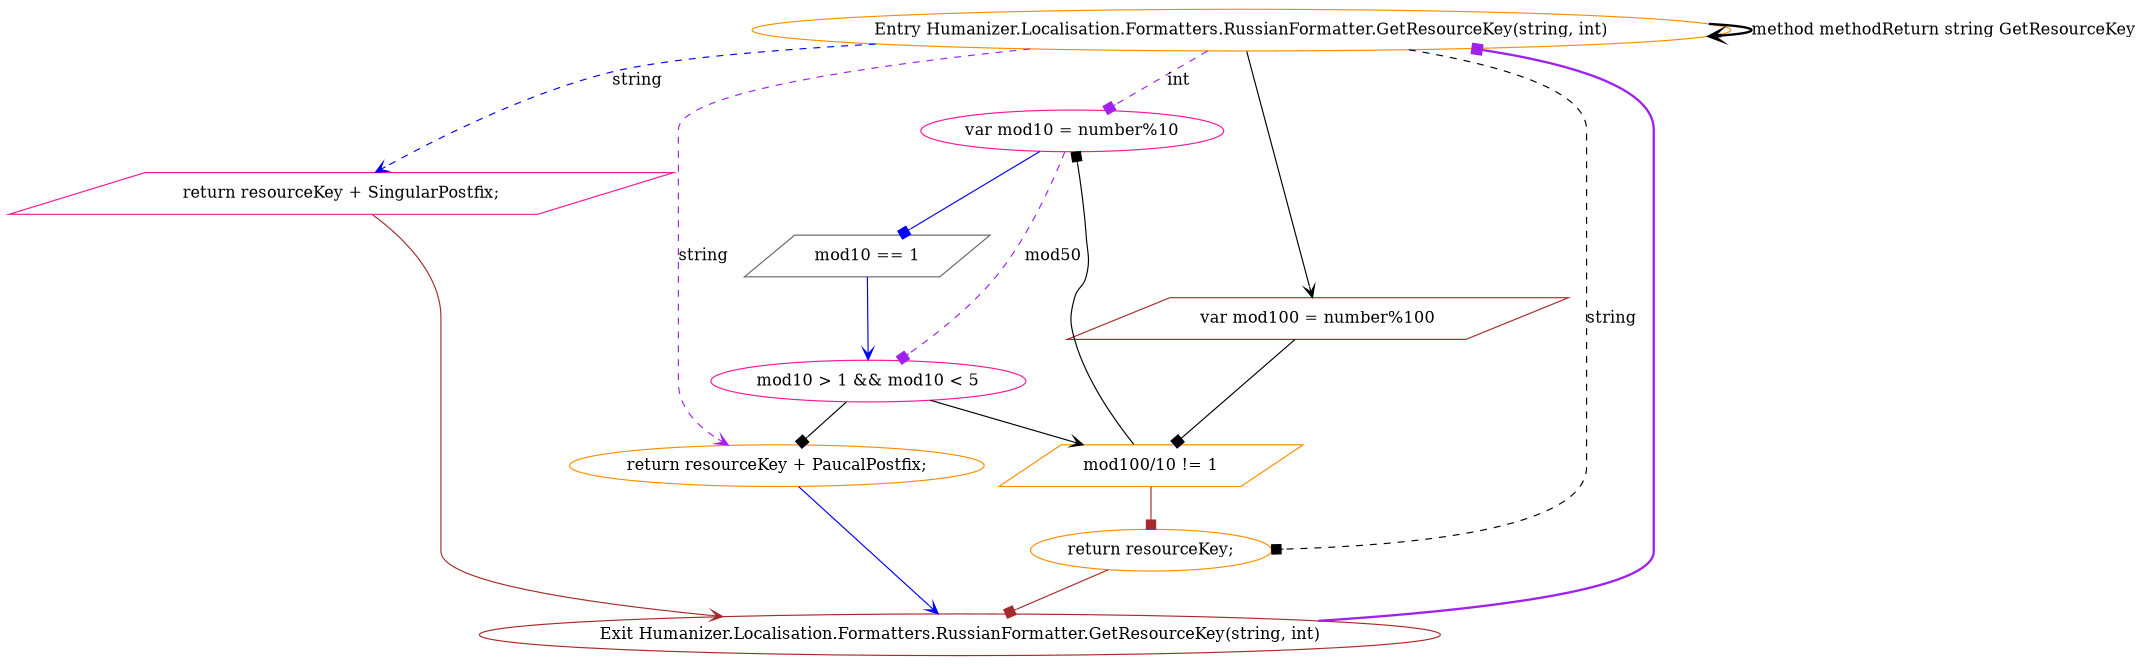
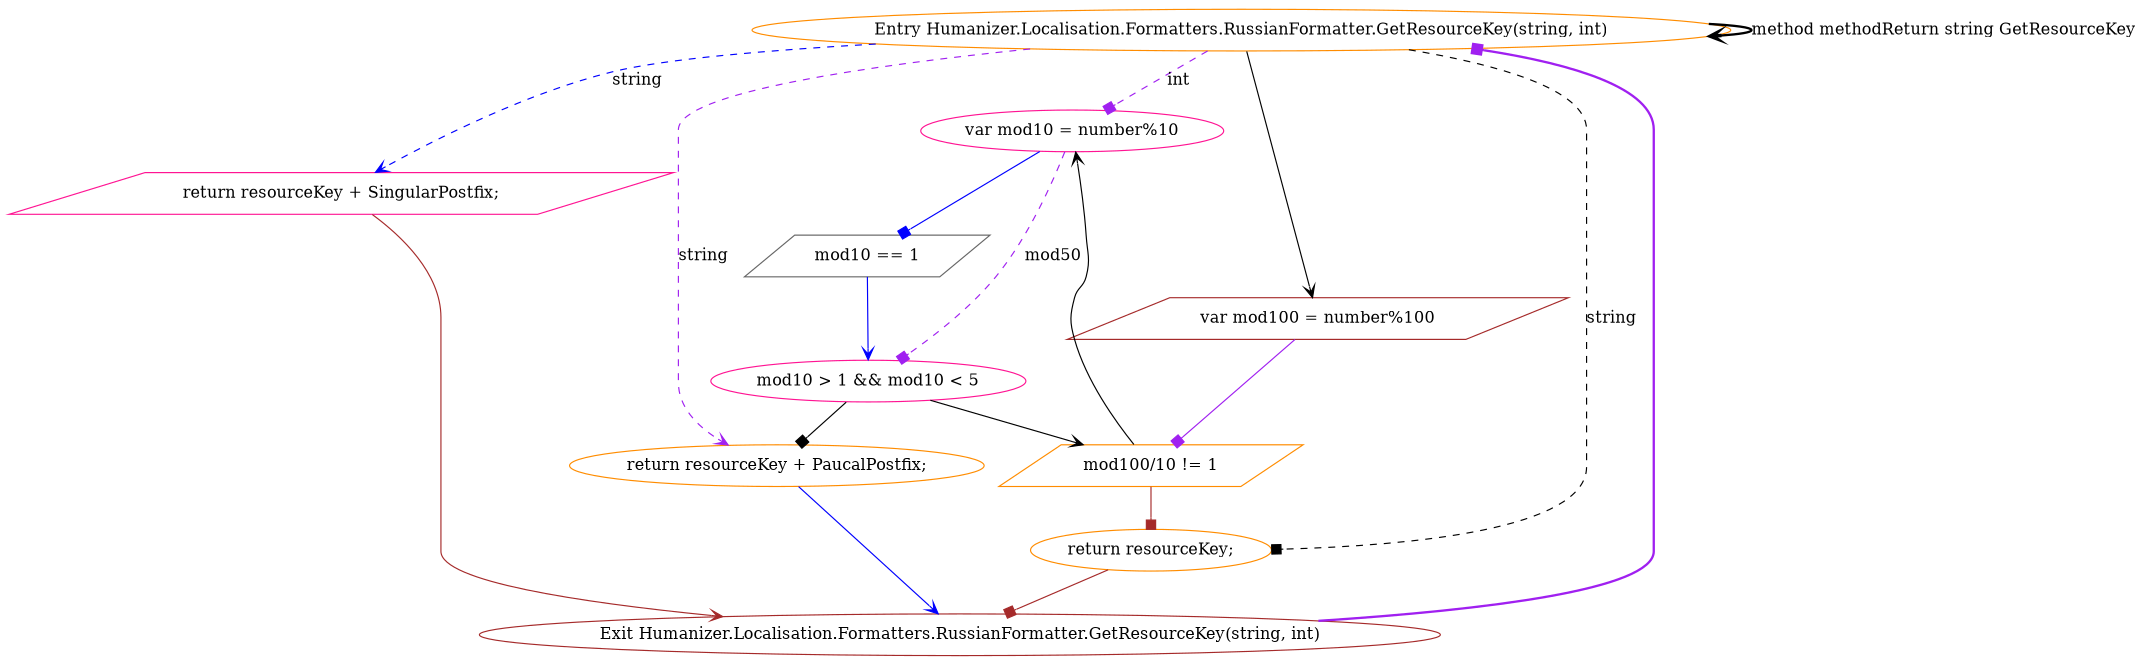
edge "mod100/10 != 1" -> "var mod10 = number%10": arrowhead box -> vee
edge "var mod100 = number%100" -> "mod100/10 != 1": color black -> purple
